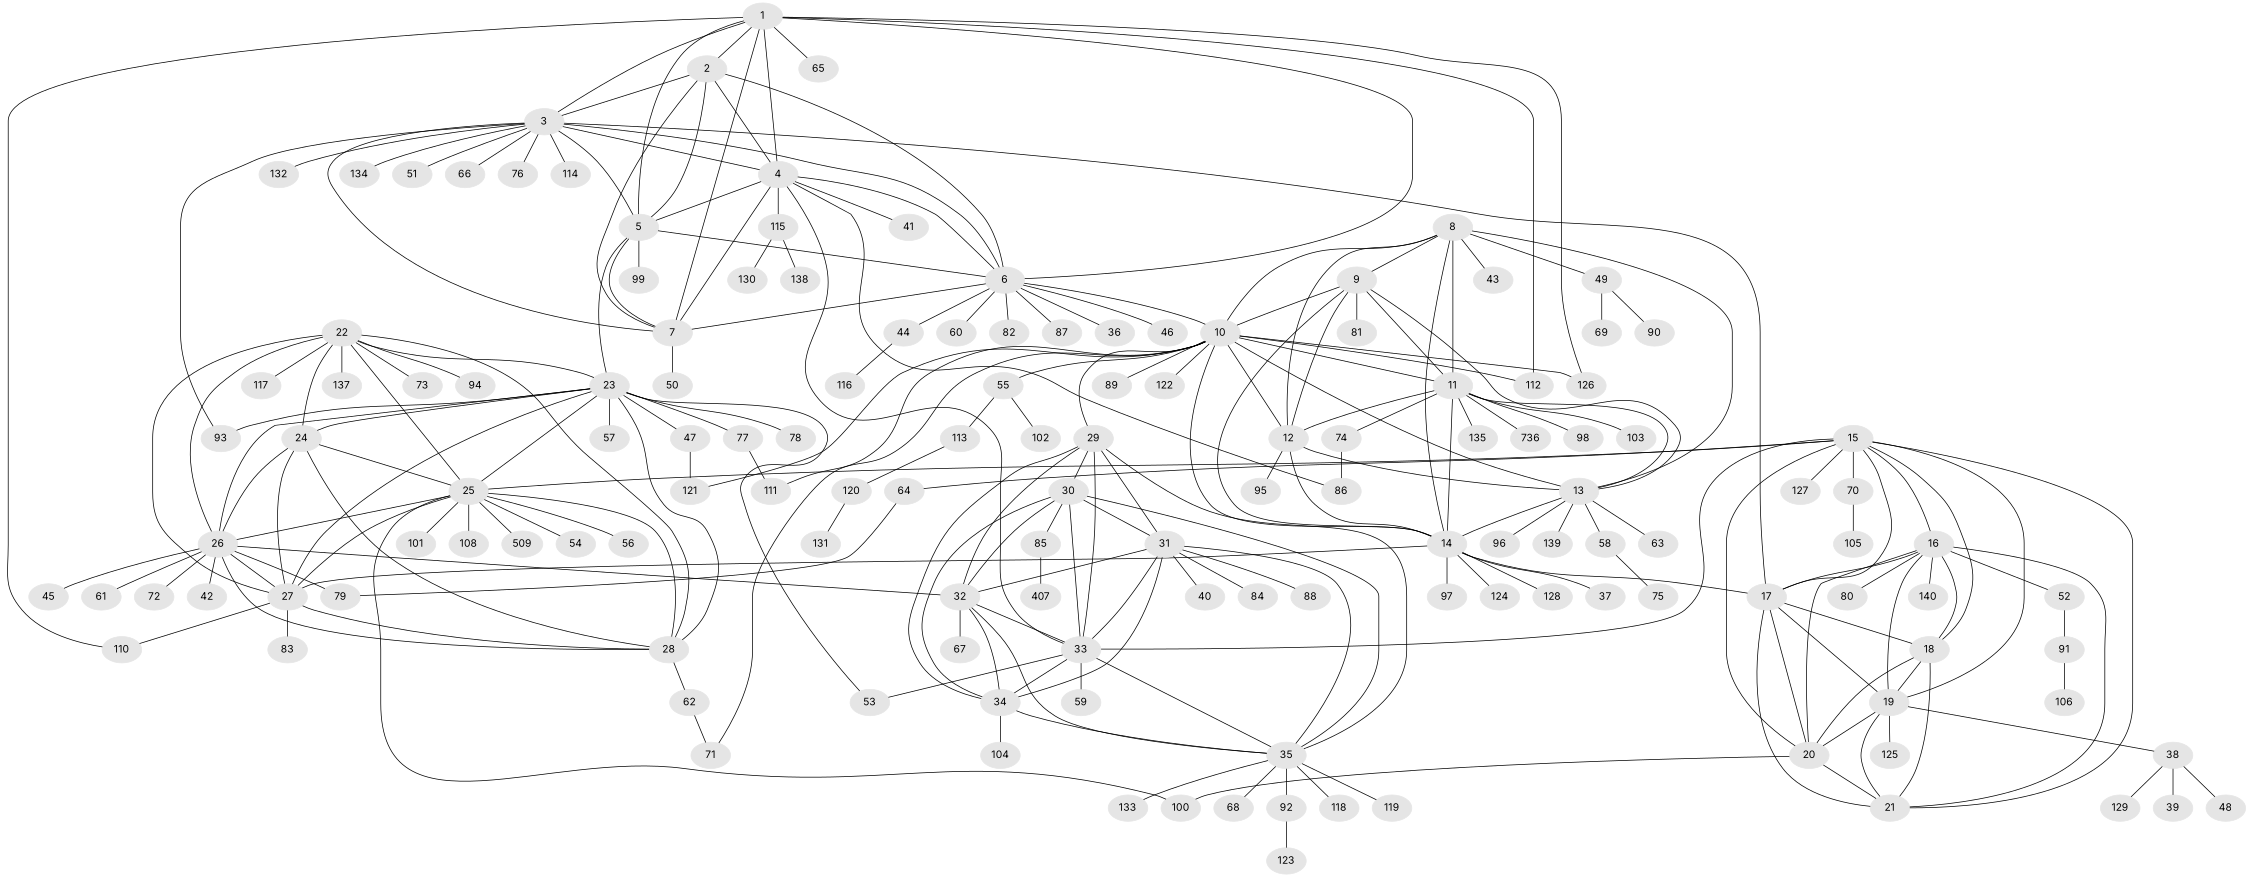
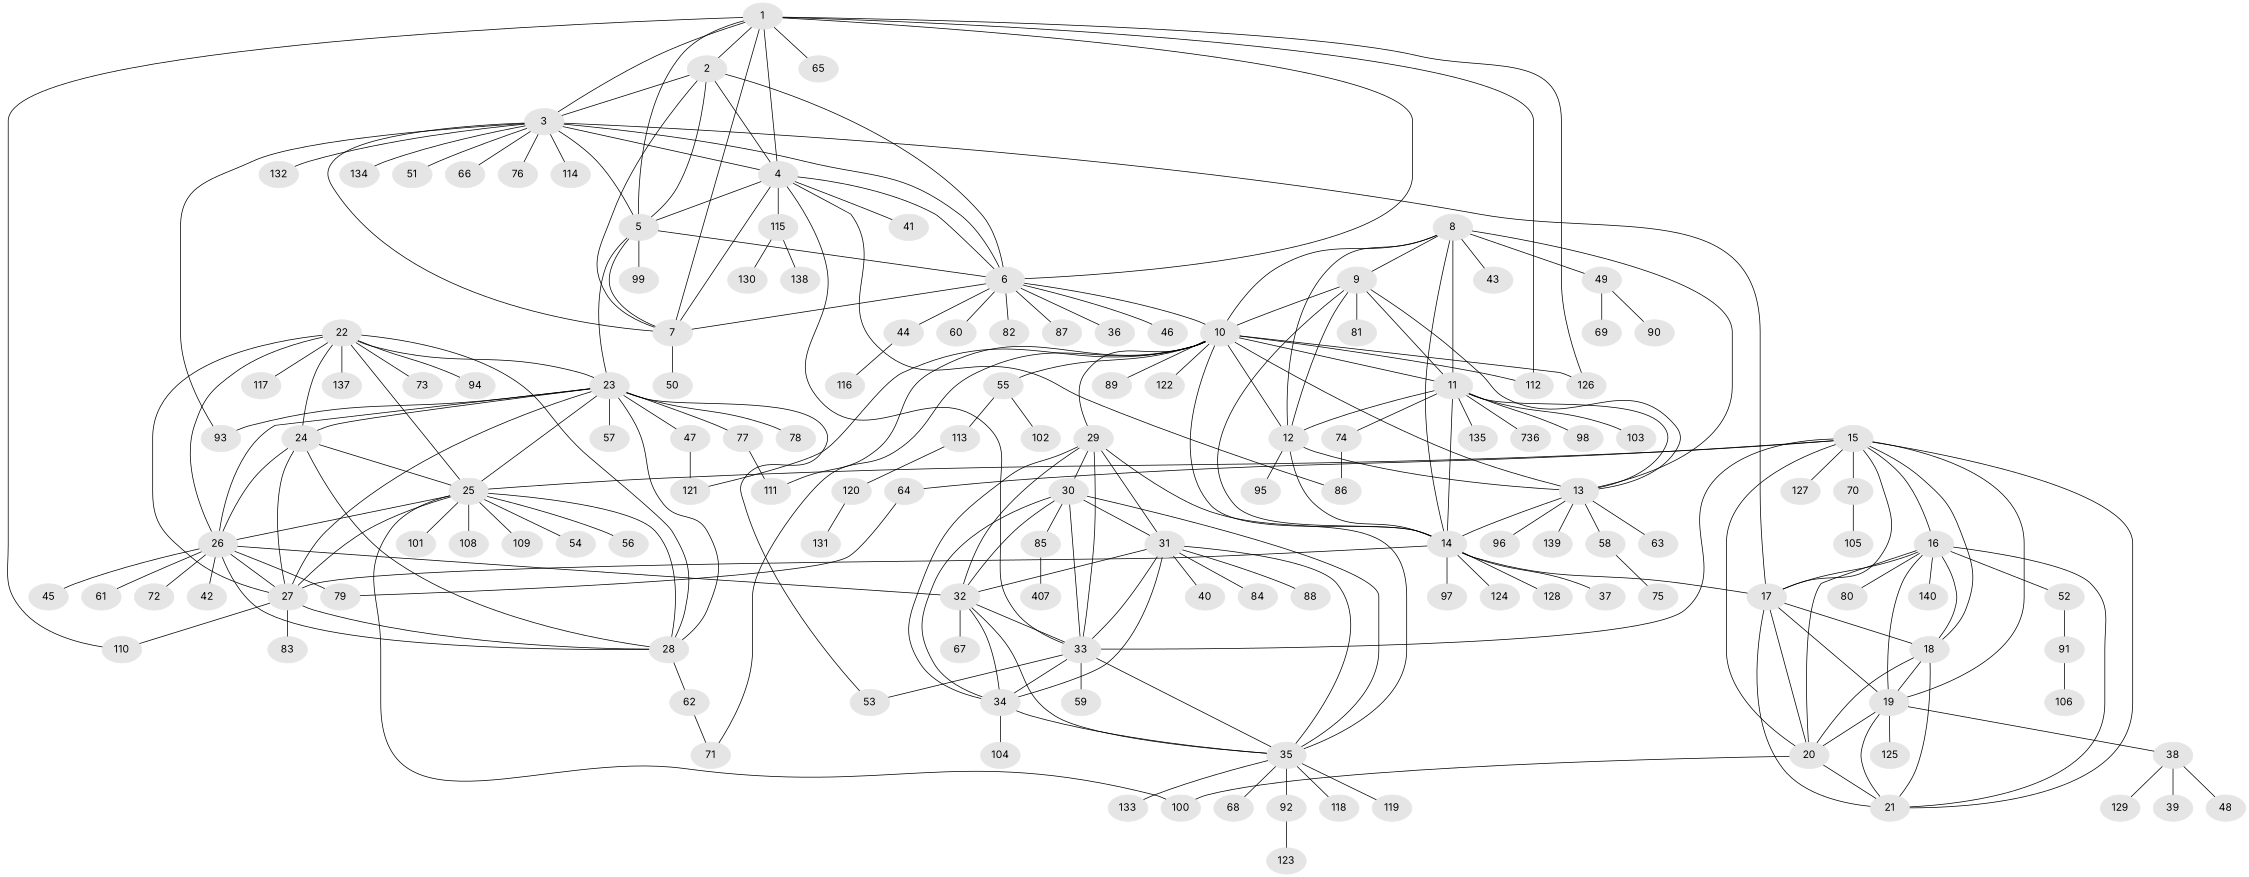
node "509": label "509" -> "109"
